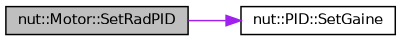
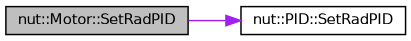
node "nut::PID::SetGaine": label "nut::PID::SetGaine" -> "nut::PID::SetRadPID"
